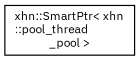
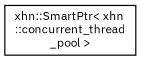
node "xhn::SmartPtr< xhn ::pool_thread _pool >": label "xhn::SmartPtr< xhn ::pool_thread _pool >" -> "xhn::SmartPtr< xhn ::concurrent_thread _pool >"
